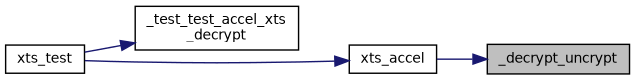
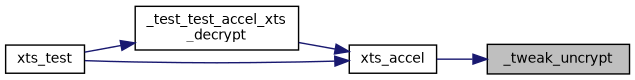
edge "_test_test_accel_xts _decrypt" -> "xts_accel": added
node "_decrypt_uncrypt": label "_decrypt_uncrypt" -> "_tweak_uncrypt"
